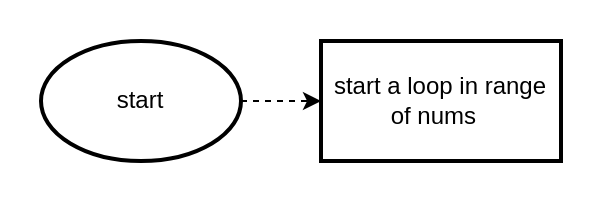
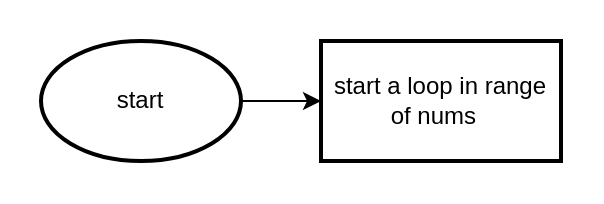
edge "start" -> "start a loop in range of nums": style dashed -> solid
